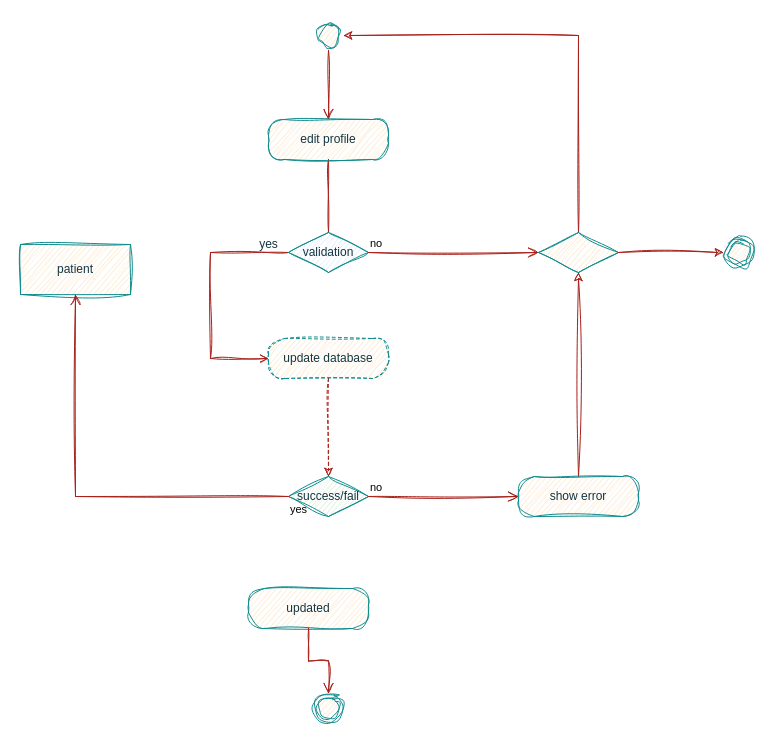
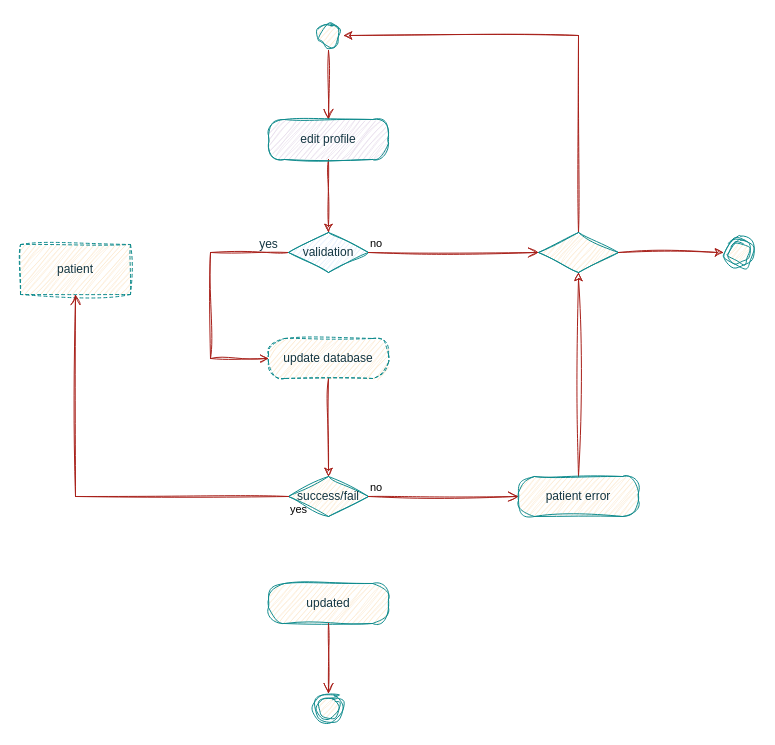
node "edit profile": fillcolor #fae5c7 -> #e1d5e7
edge "edit profile" -- "validation": arrowhead none -> classic
node "patient": style solid -> dashed
edge "update database" -> "success/fail": style dashed -> solid
node "success/fail": fillcolor #d5e8d4 -> #fae5c7
node "show error": label "show error" -> "patient error"
node "updated": moved (309, 609) -> (329, 604)
